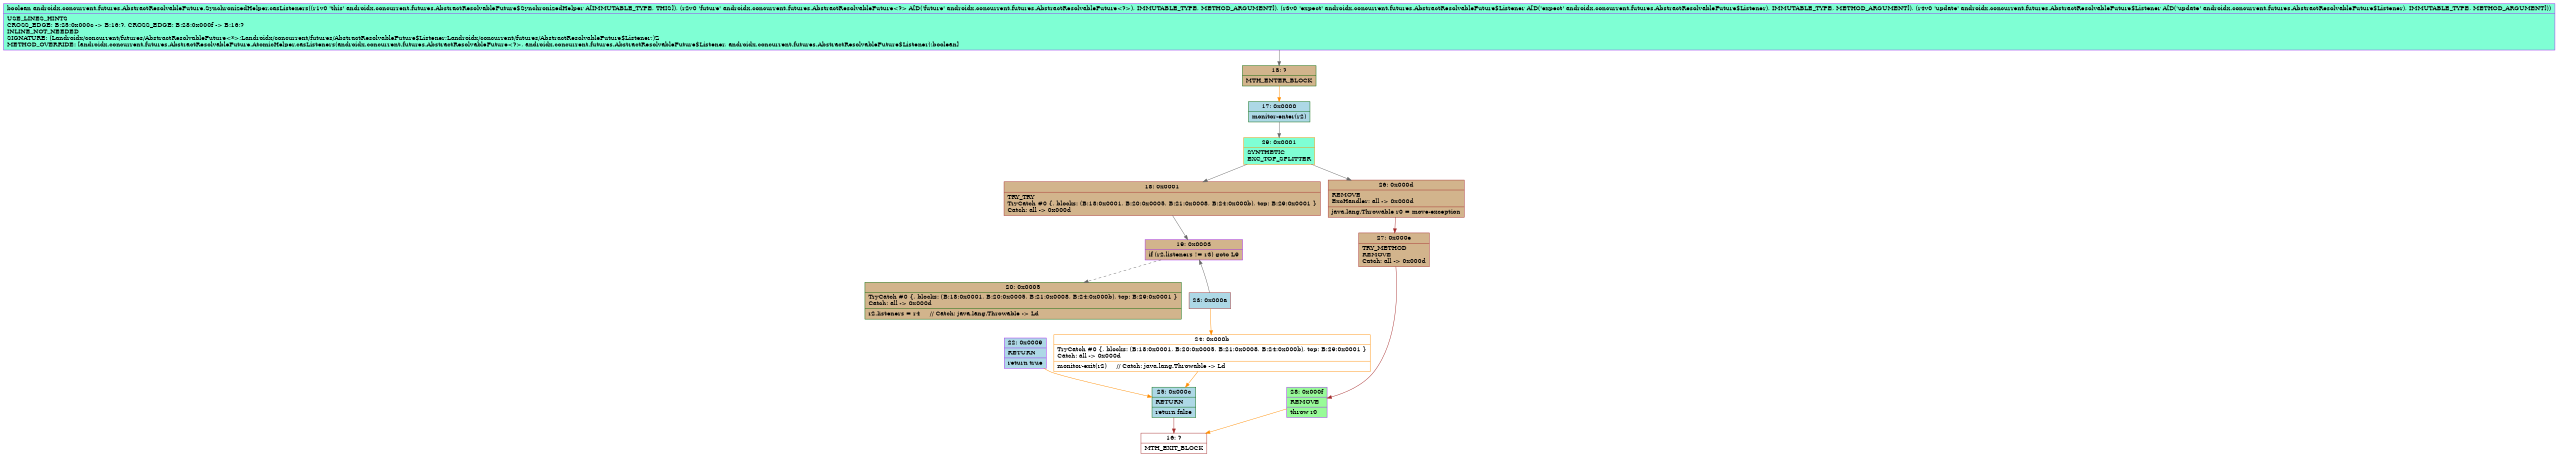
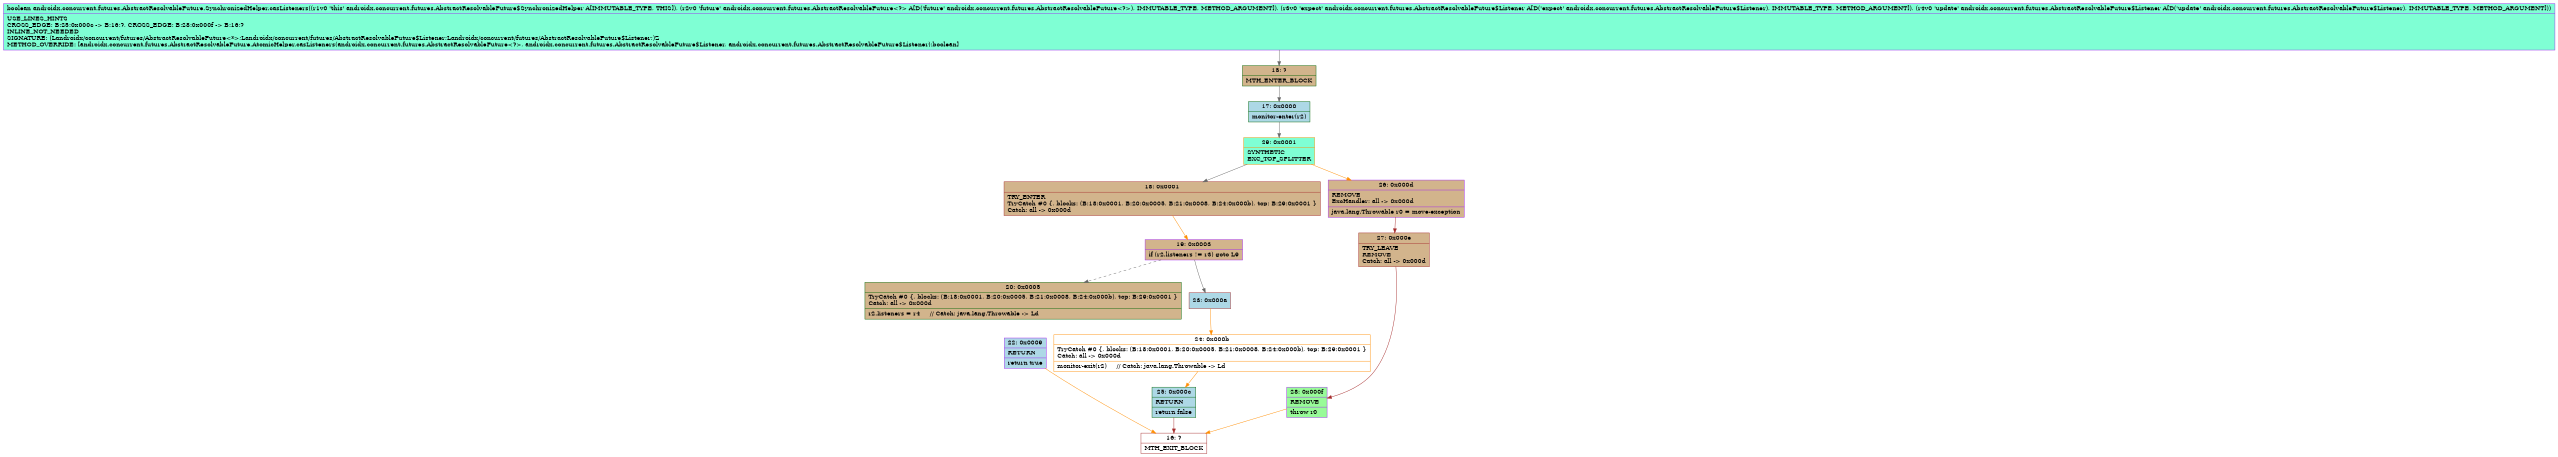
edge "15: ?" -> "17: 0x0000": color darkorange -> gray40
edge "29: 0x0001" -> "26: 0x000d": color gray40 -> darkorange
node "18: 0x0001": text "TRY_TRY" -> "TRY_ENTER"
node "26: 0x000d": color brown -> purple
edge "18: 0x0001" -> "19: 0x0003": color gray40 -> darkorange
node "27: 0x000e": text "TRY_METHOD" -> "TRY_LEAVE"
edge "23: 0x000a" -> "19: 0x0003": reversed
edge "22: 0x0009" -> "25: 0x000c": now "22: 0x0009" -> "16: ?"
